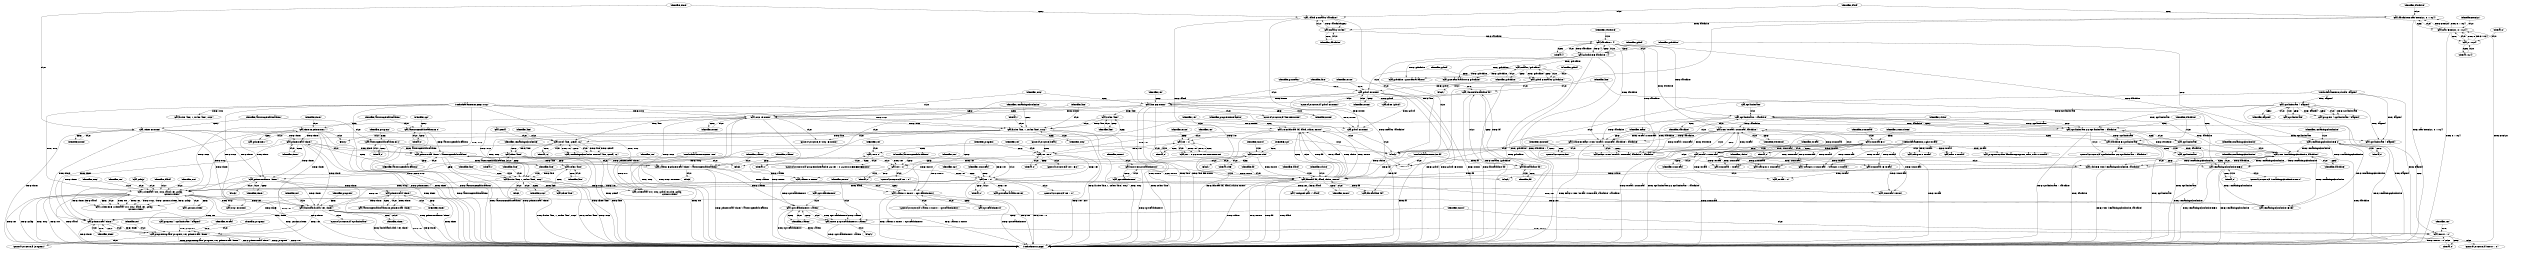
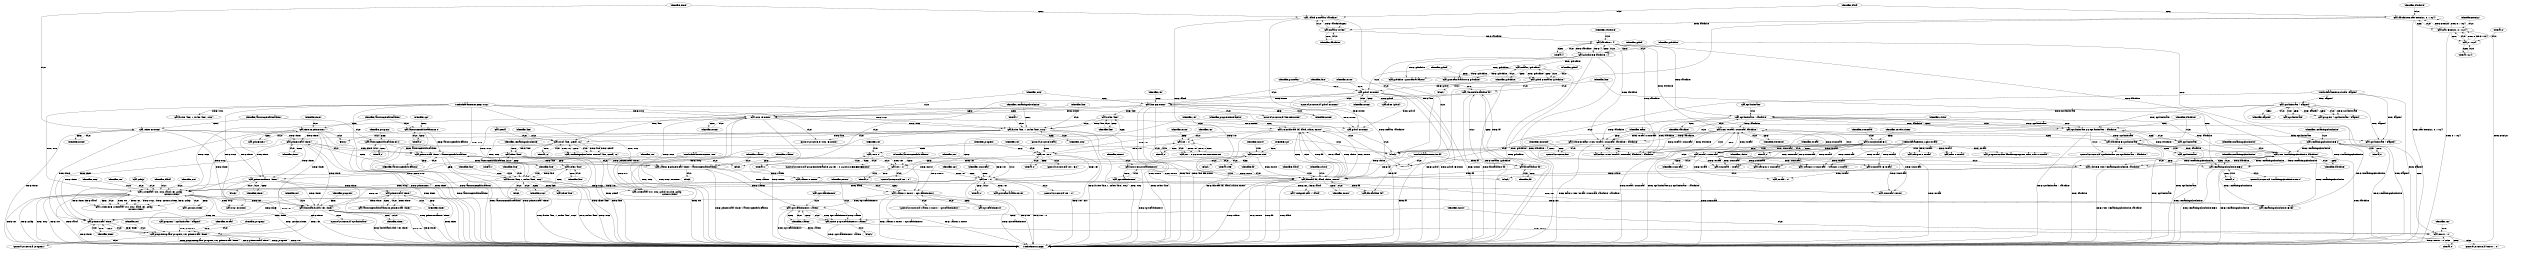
node "(Identifier,sum_written)": label "(Identifier,sum_written)" -> "(Identifier,strtol_written)"
node "(Call,sum_read = 0)": label "(Call,sum_read = 0)" -> "(Call,sum_chunked = 0)"
edge "(Call,waittm + tmout)" -> "(Call,opt.read_timeout - waittm)": now "(Call,waittm + tmout > opt.read_timeout)" -> "(Call,opt.read_timeout - waittm)"
